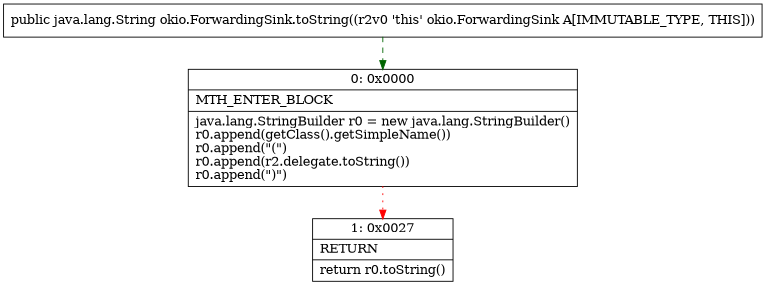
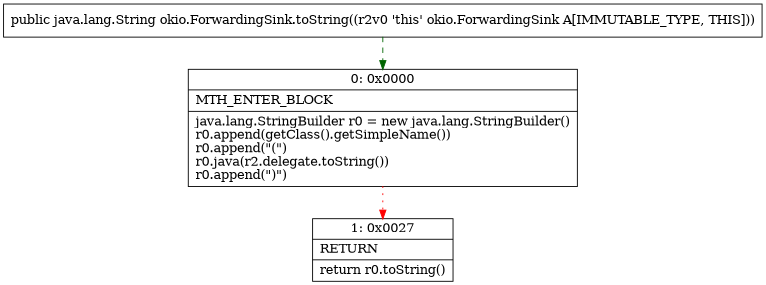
node "0: 0x0000": text "r0.append(r2.delegate.toString())" -> "r0.java(r2.delegate.toString())"
